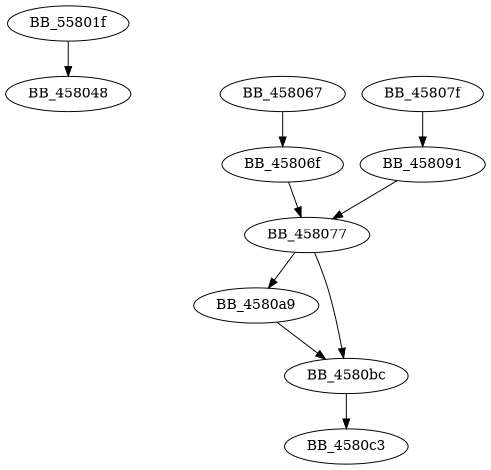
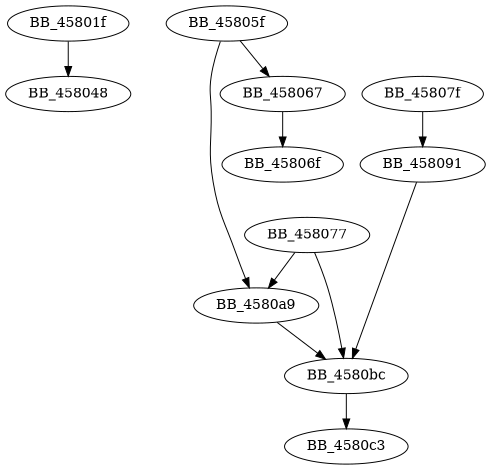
node "BB_55801f": label "BB_55801f" -> "BB_45801f"
node "BB_45805f": added
edge "BB_45806f" -> "BB_458077": removed
edge "BB_458091" -> "BB_458077": now "BB_458091" -> "BB_4580bc"
